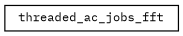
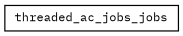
node "threaded_ac_jobs_fft": label "threaded_ac_jobs_fft" -> "threaded_ac_jobs_jobs"
